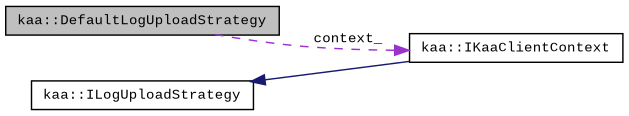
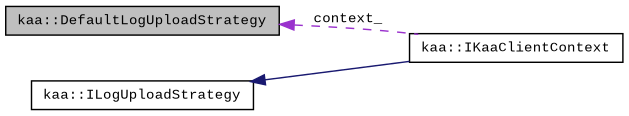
edge "kaa::DefaultLogUploadStrategy" -> "kaa::IKaaClientContext": reversed
